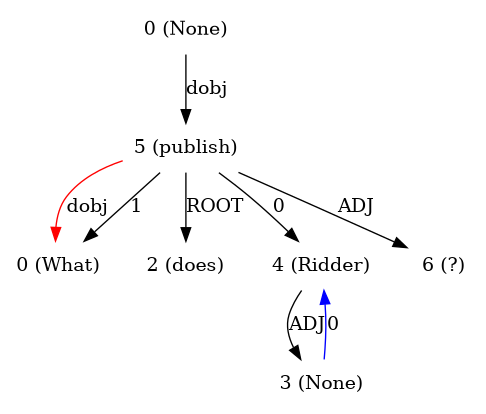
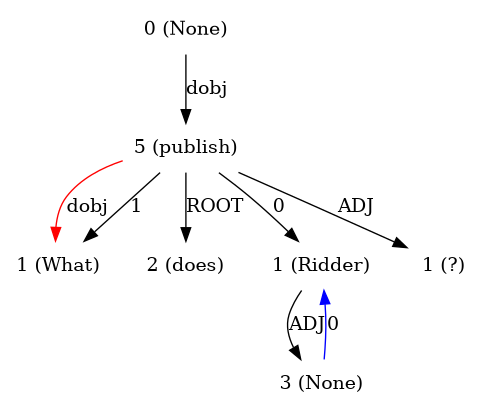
node "0 (What)": label "0 (What)" -> "1 (What)"
node "4 (Ridder)": label "4 (Ridder)" -> "1 (Ridder)"
node "6 (?)": label "6 (?)" -> "1 (?)"
